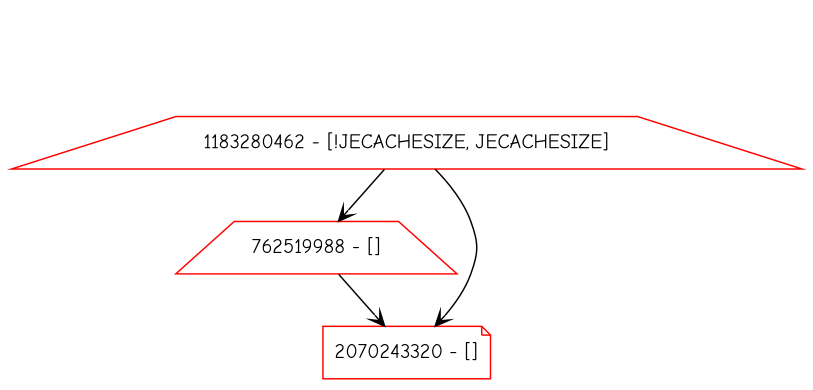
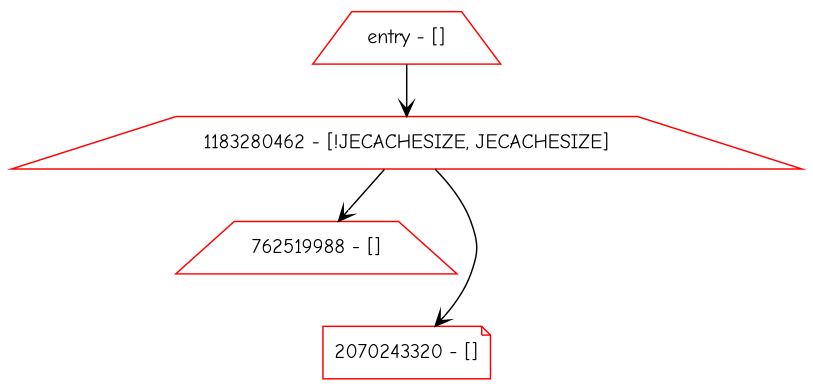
node "entry - []": added
edge "762519988 - []" -> "2070243320 - []": removed
